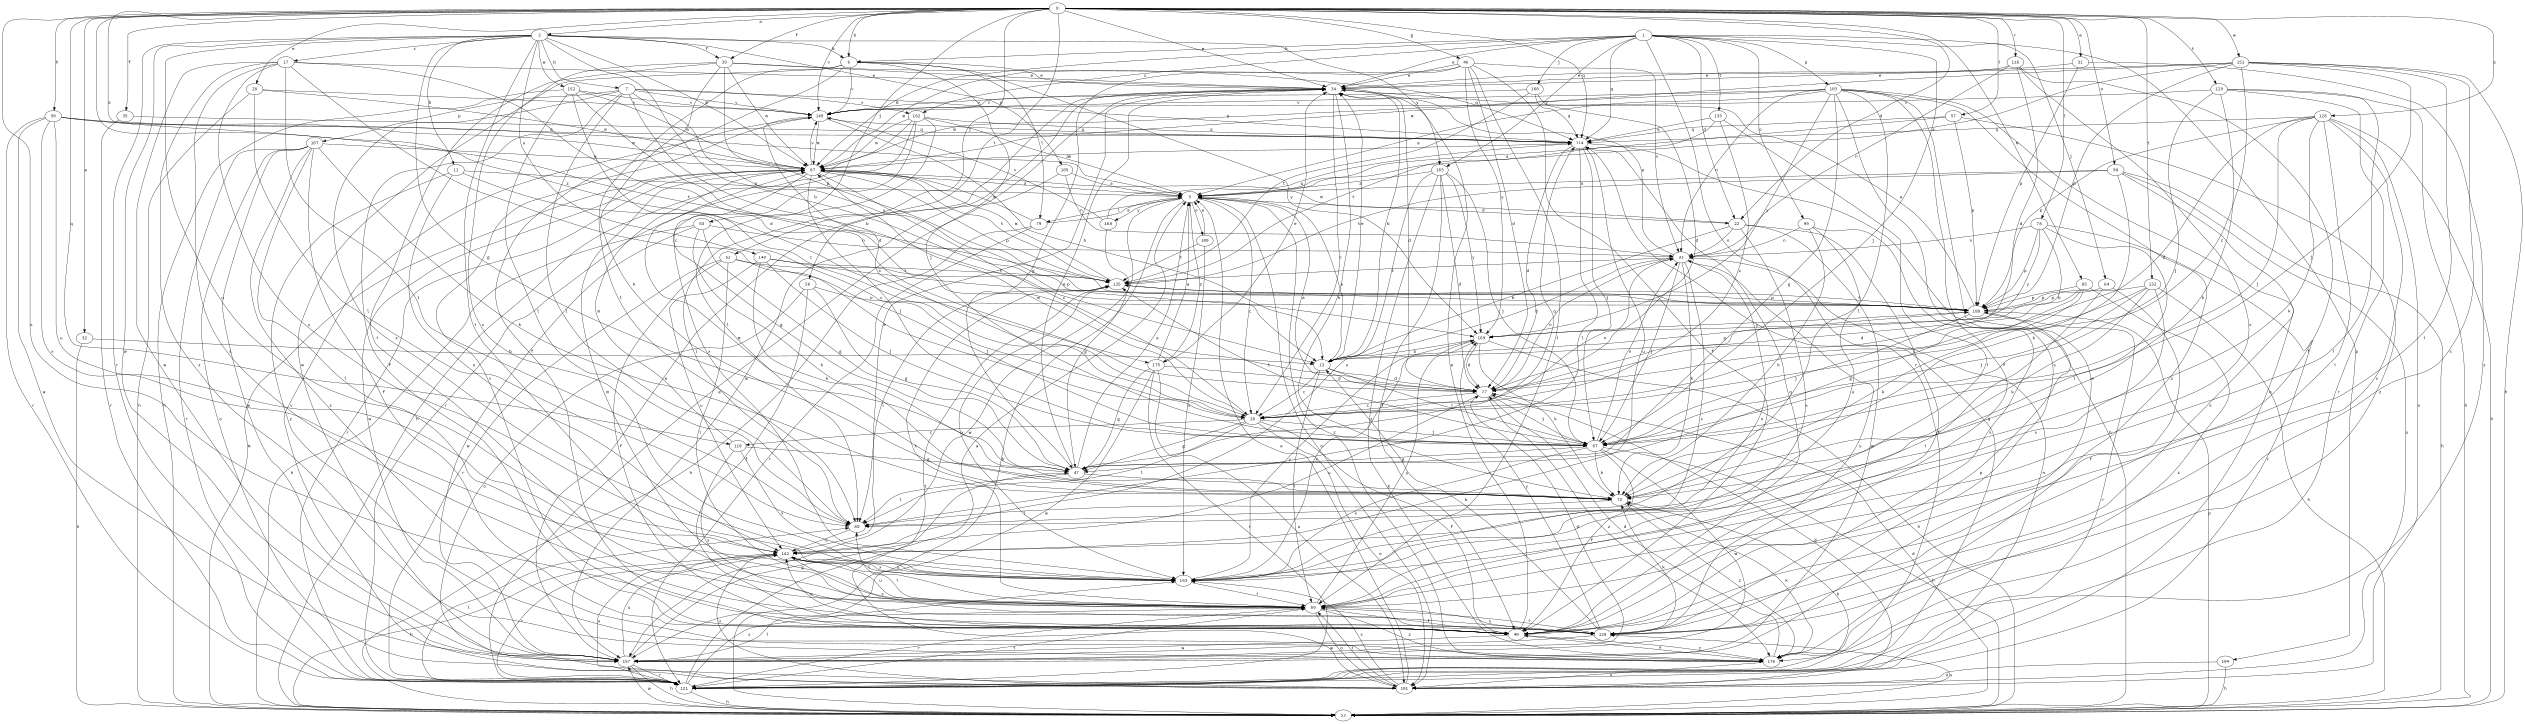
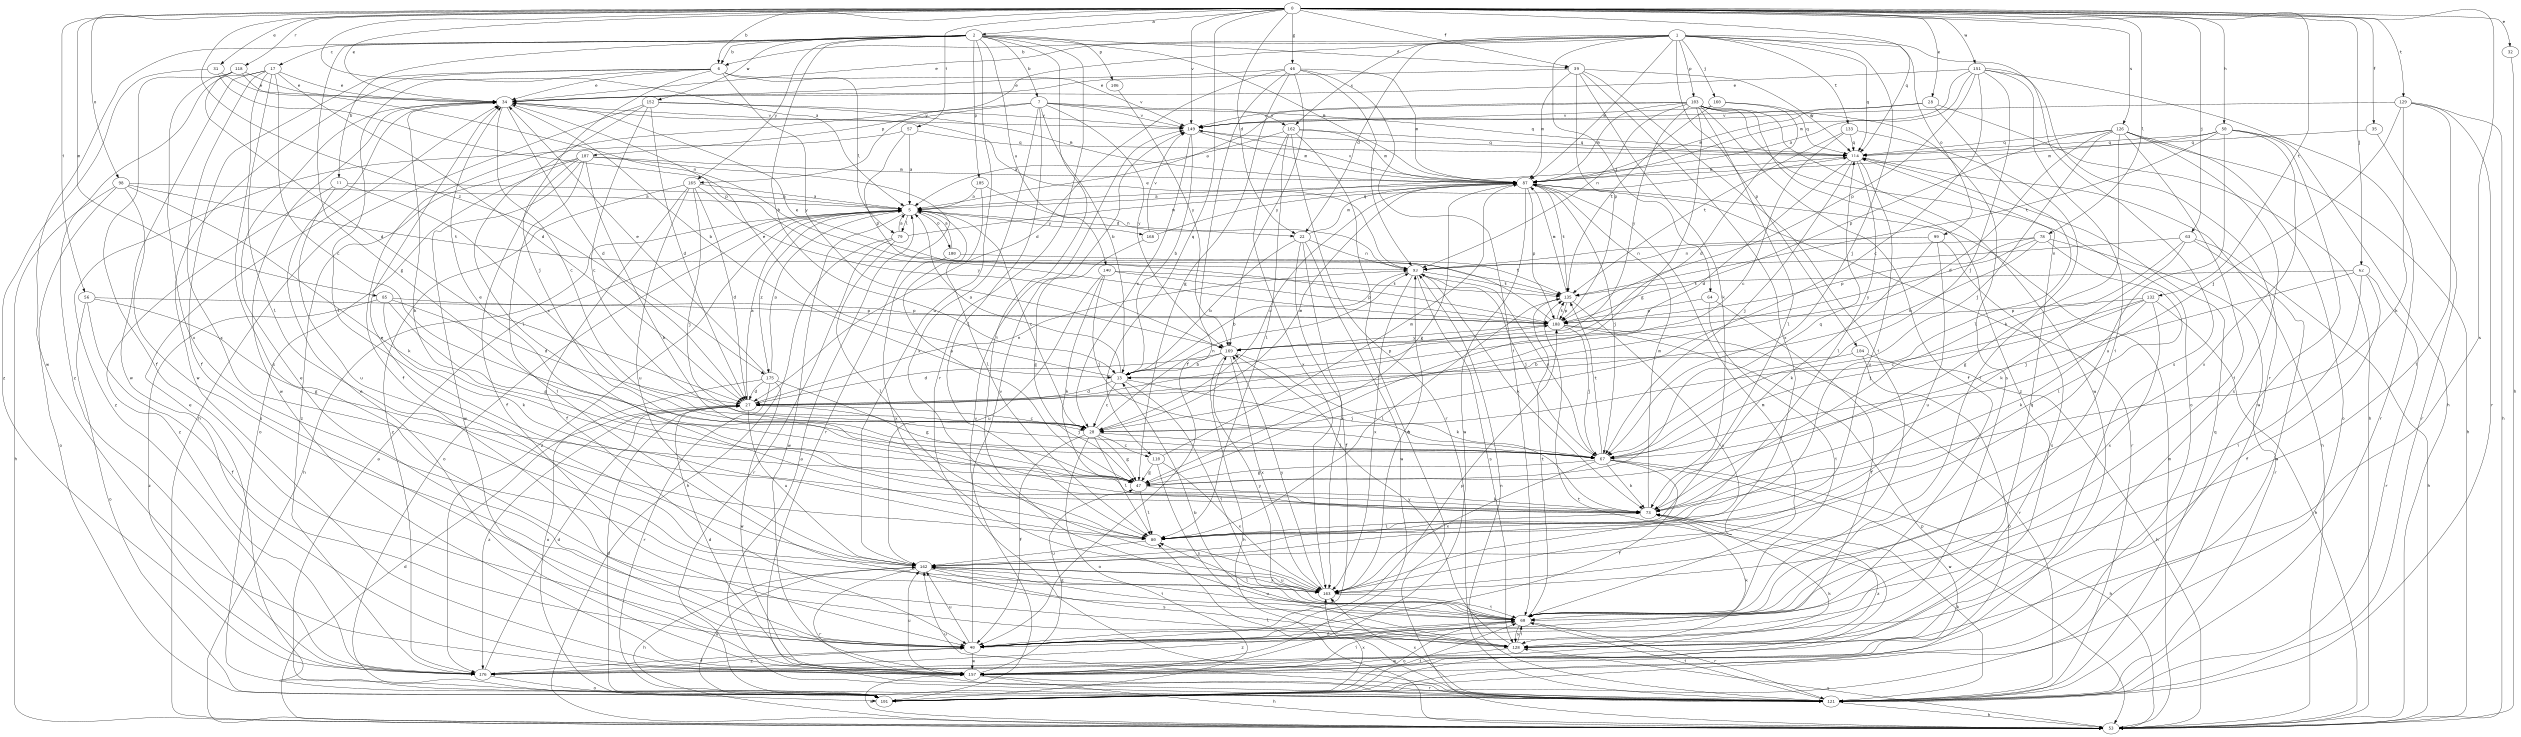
node "106": added
edge "32" -> "13": now "104" -> "13"
edge "79" -> "80": added, label "l"
